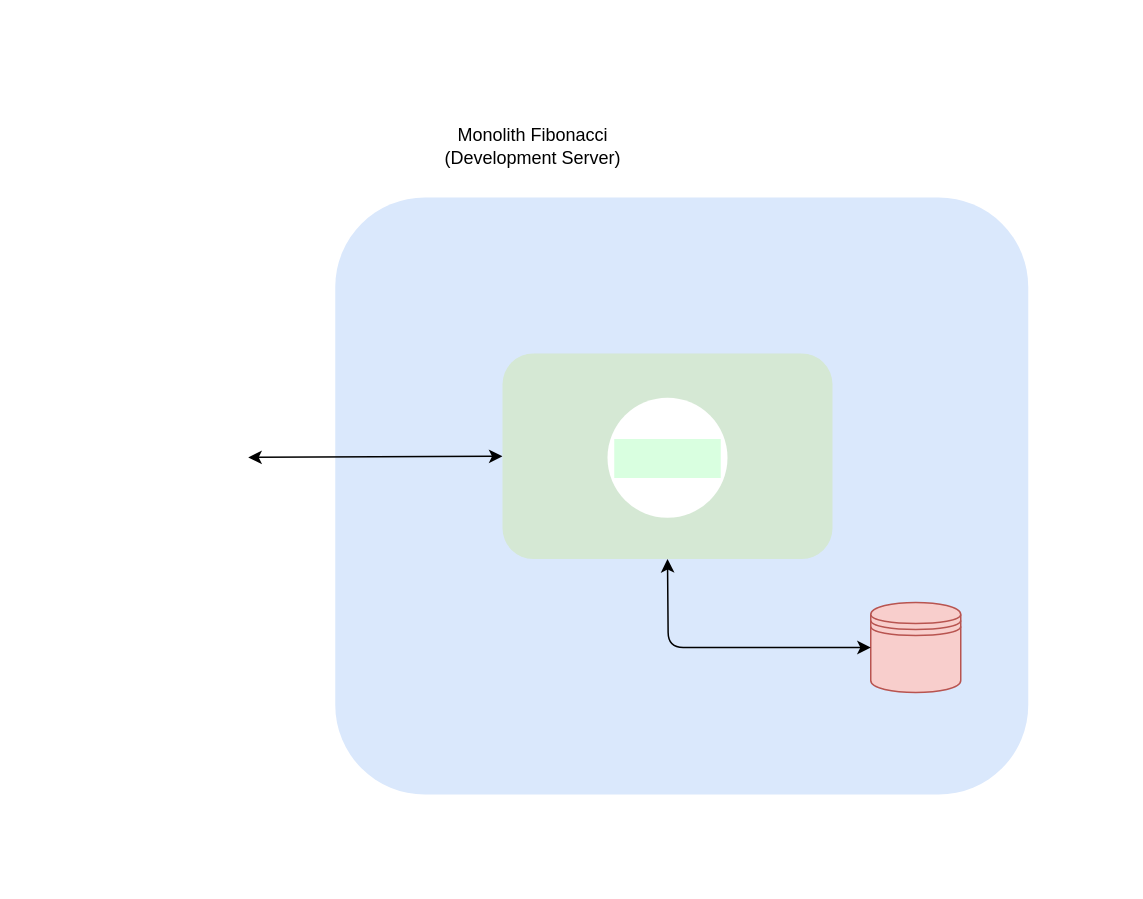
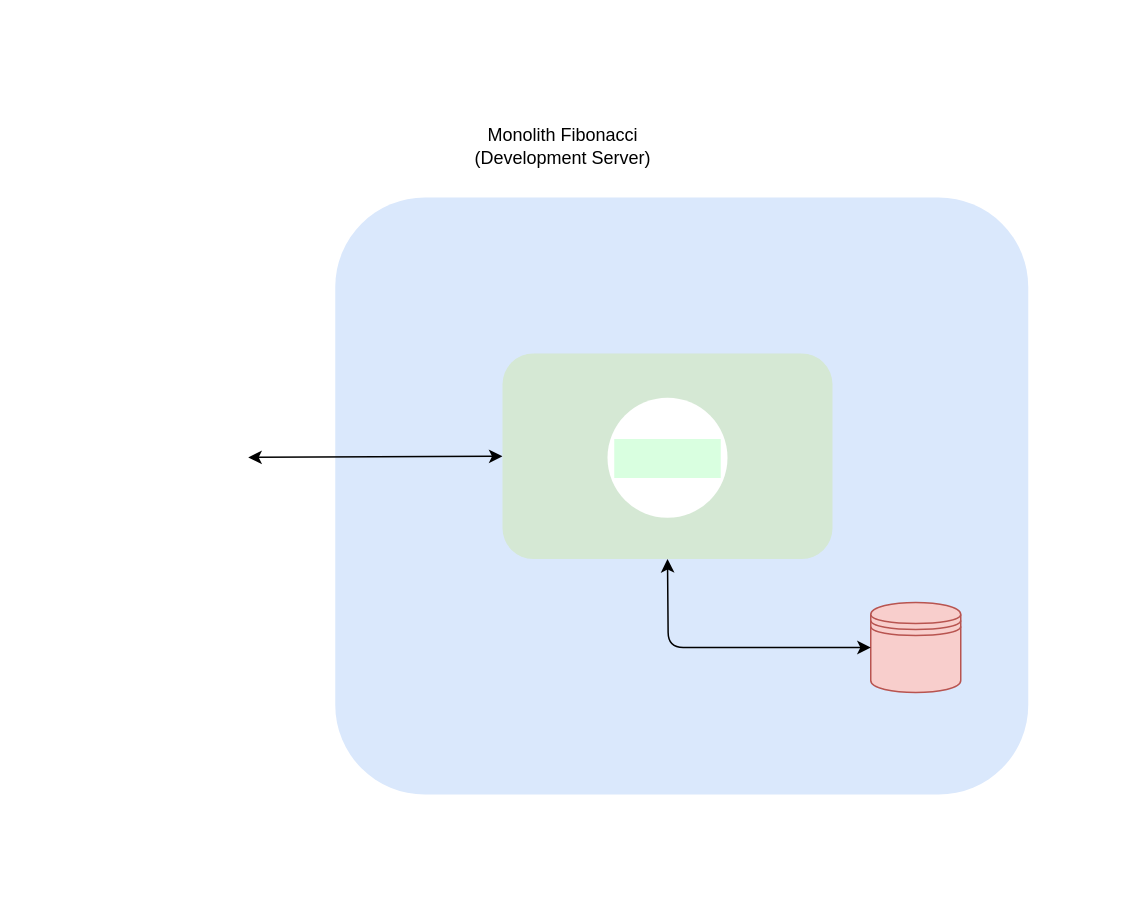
node "Monolith Fibonacci (Development Server)": moved (533, 146) -> (563, 146)
